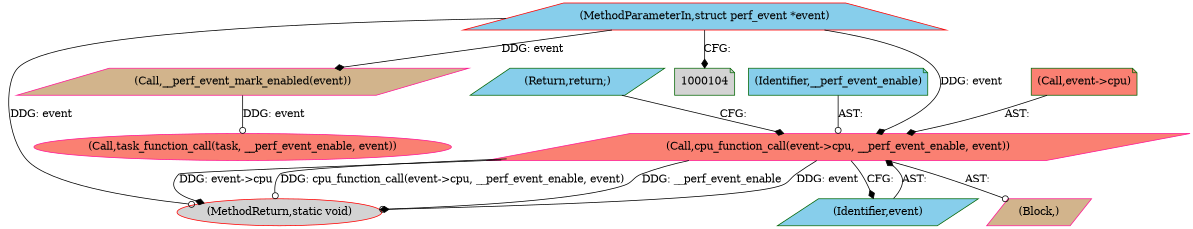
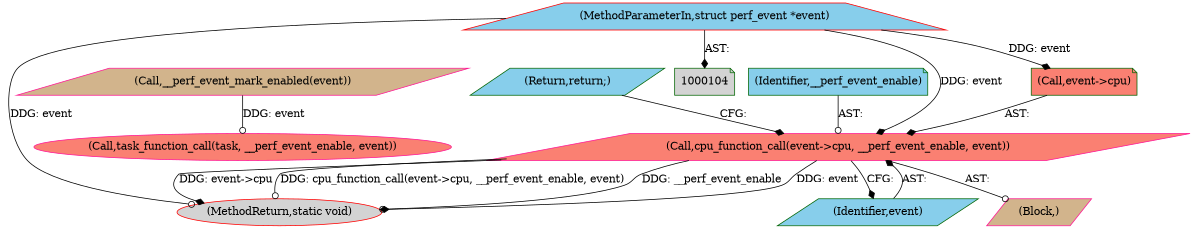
edge "(MethodParameterIn,struct perf_event *event)" -> "(Call,__perf_event_mark_enabled(event))": now "(MethodParameterIn,struct perf_event *event)" -> "(Call,event->cpu)"
edge "(MethodParameterIn,struct perf_event *event)" -> "1000104": label "CFG: " -> "AST: "
